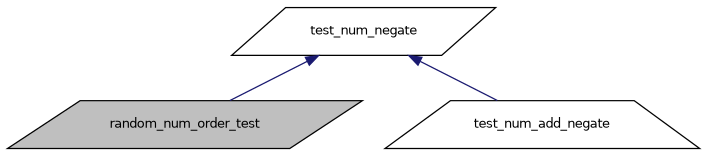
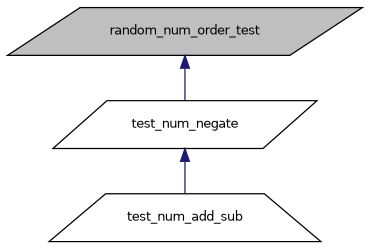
edge "random_num_order_test" -> "test_num_negate": reversed
node "test_num_add_negate": label "test_num_add_negate" -> "test_num_add_sub"
